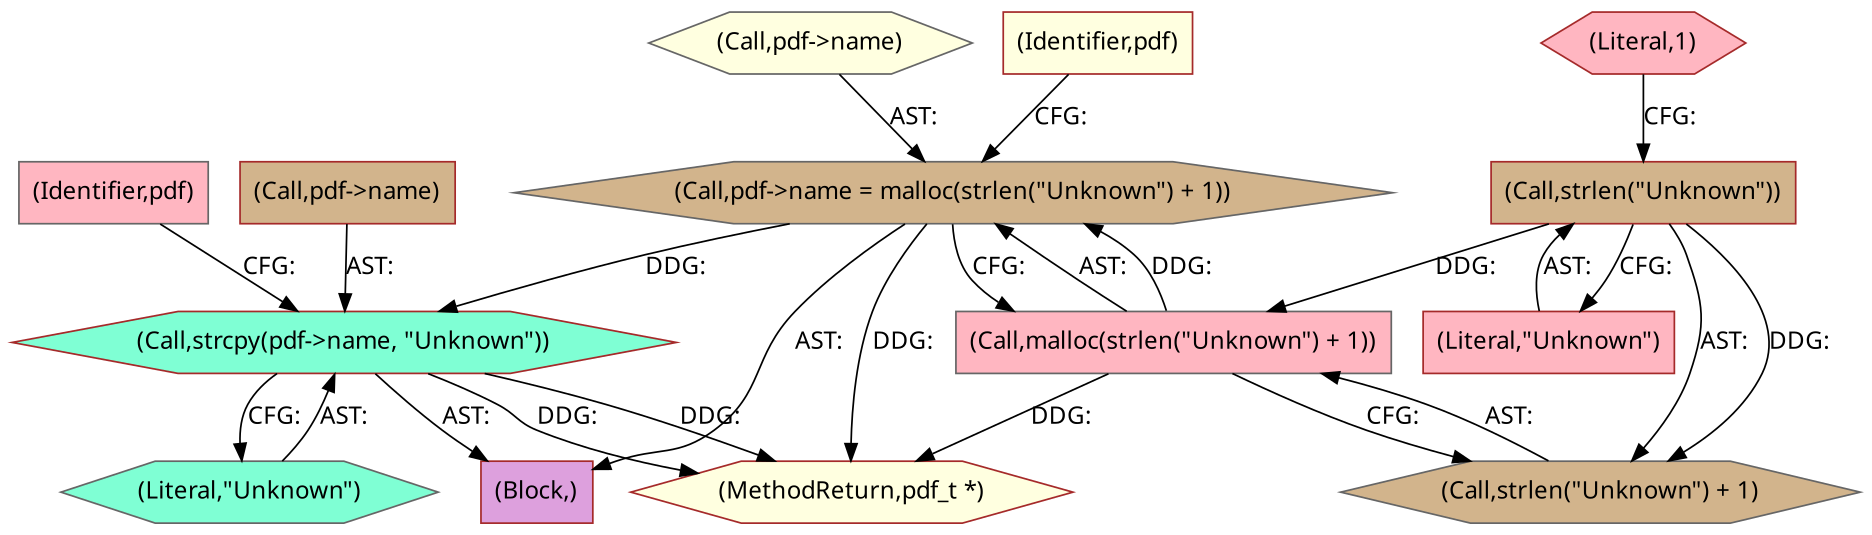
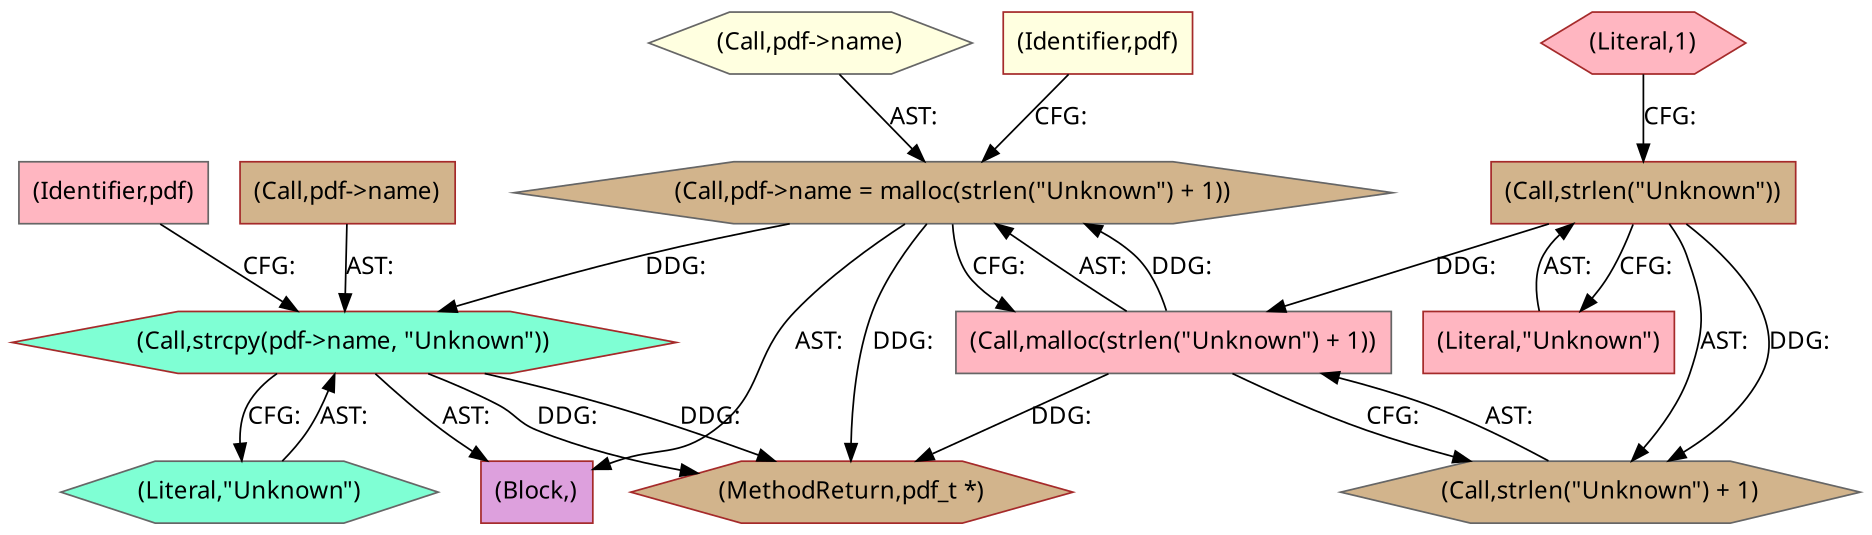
node "(MethodReturn,pdf_t *)": fillcolor lightyellow -> tan
